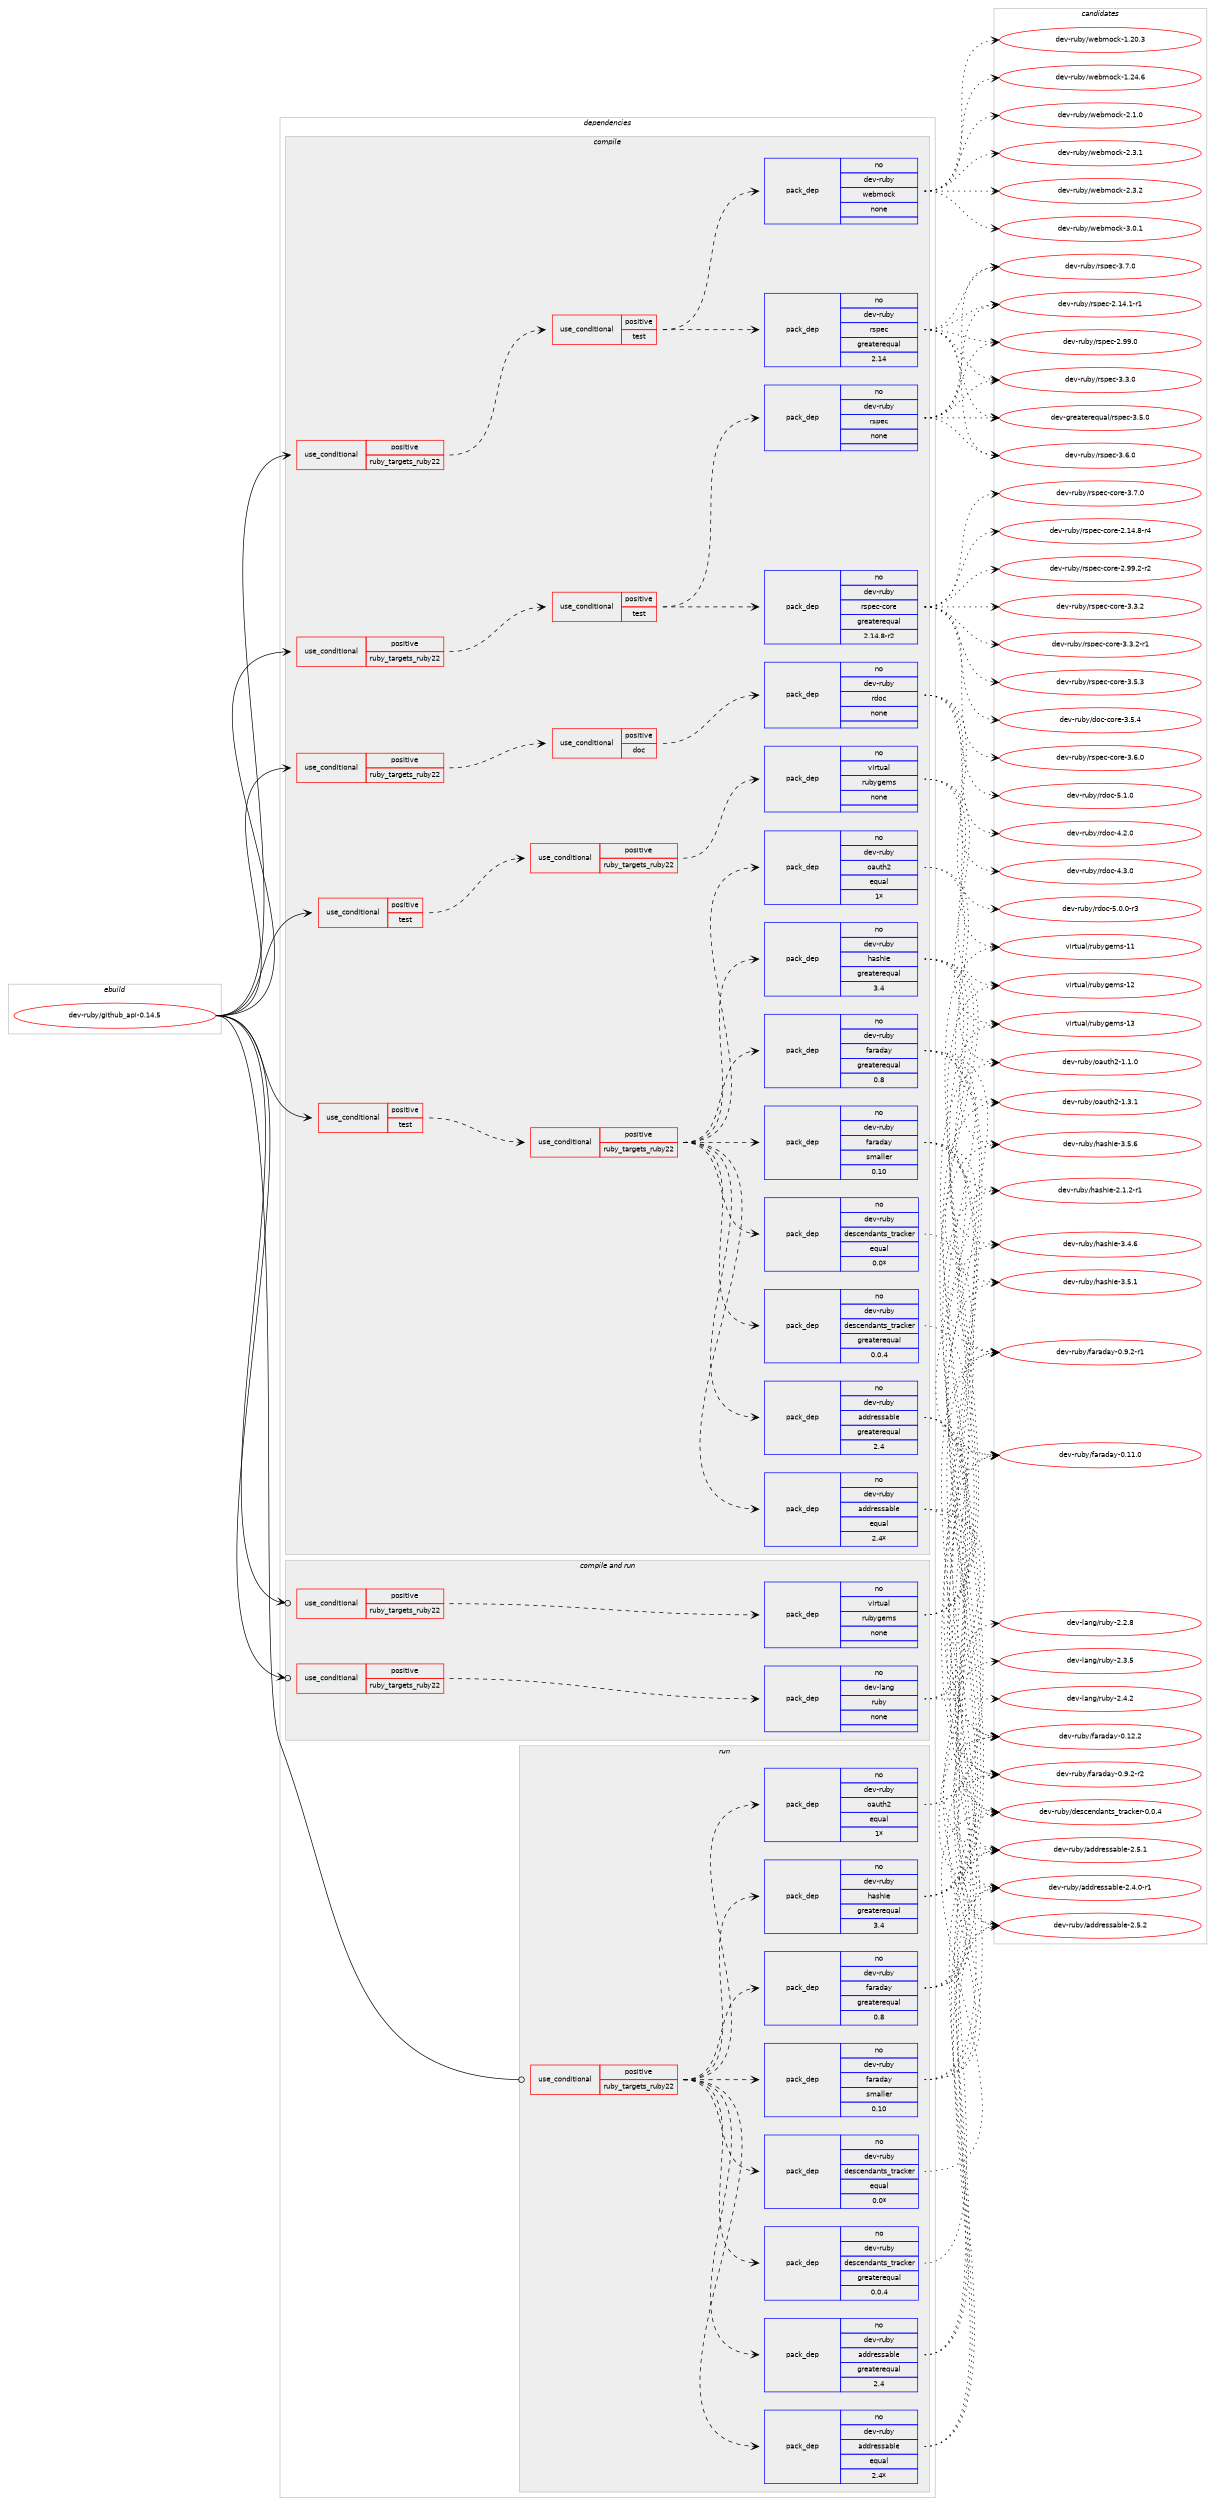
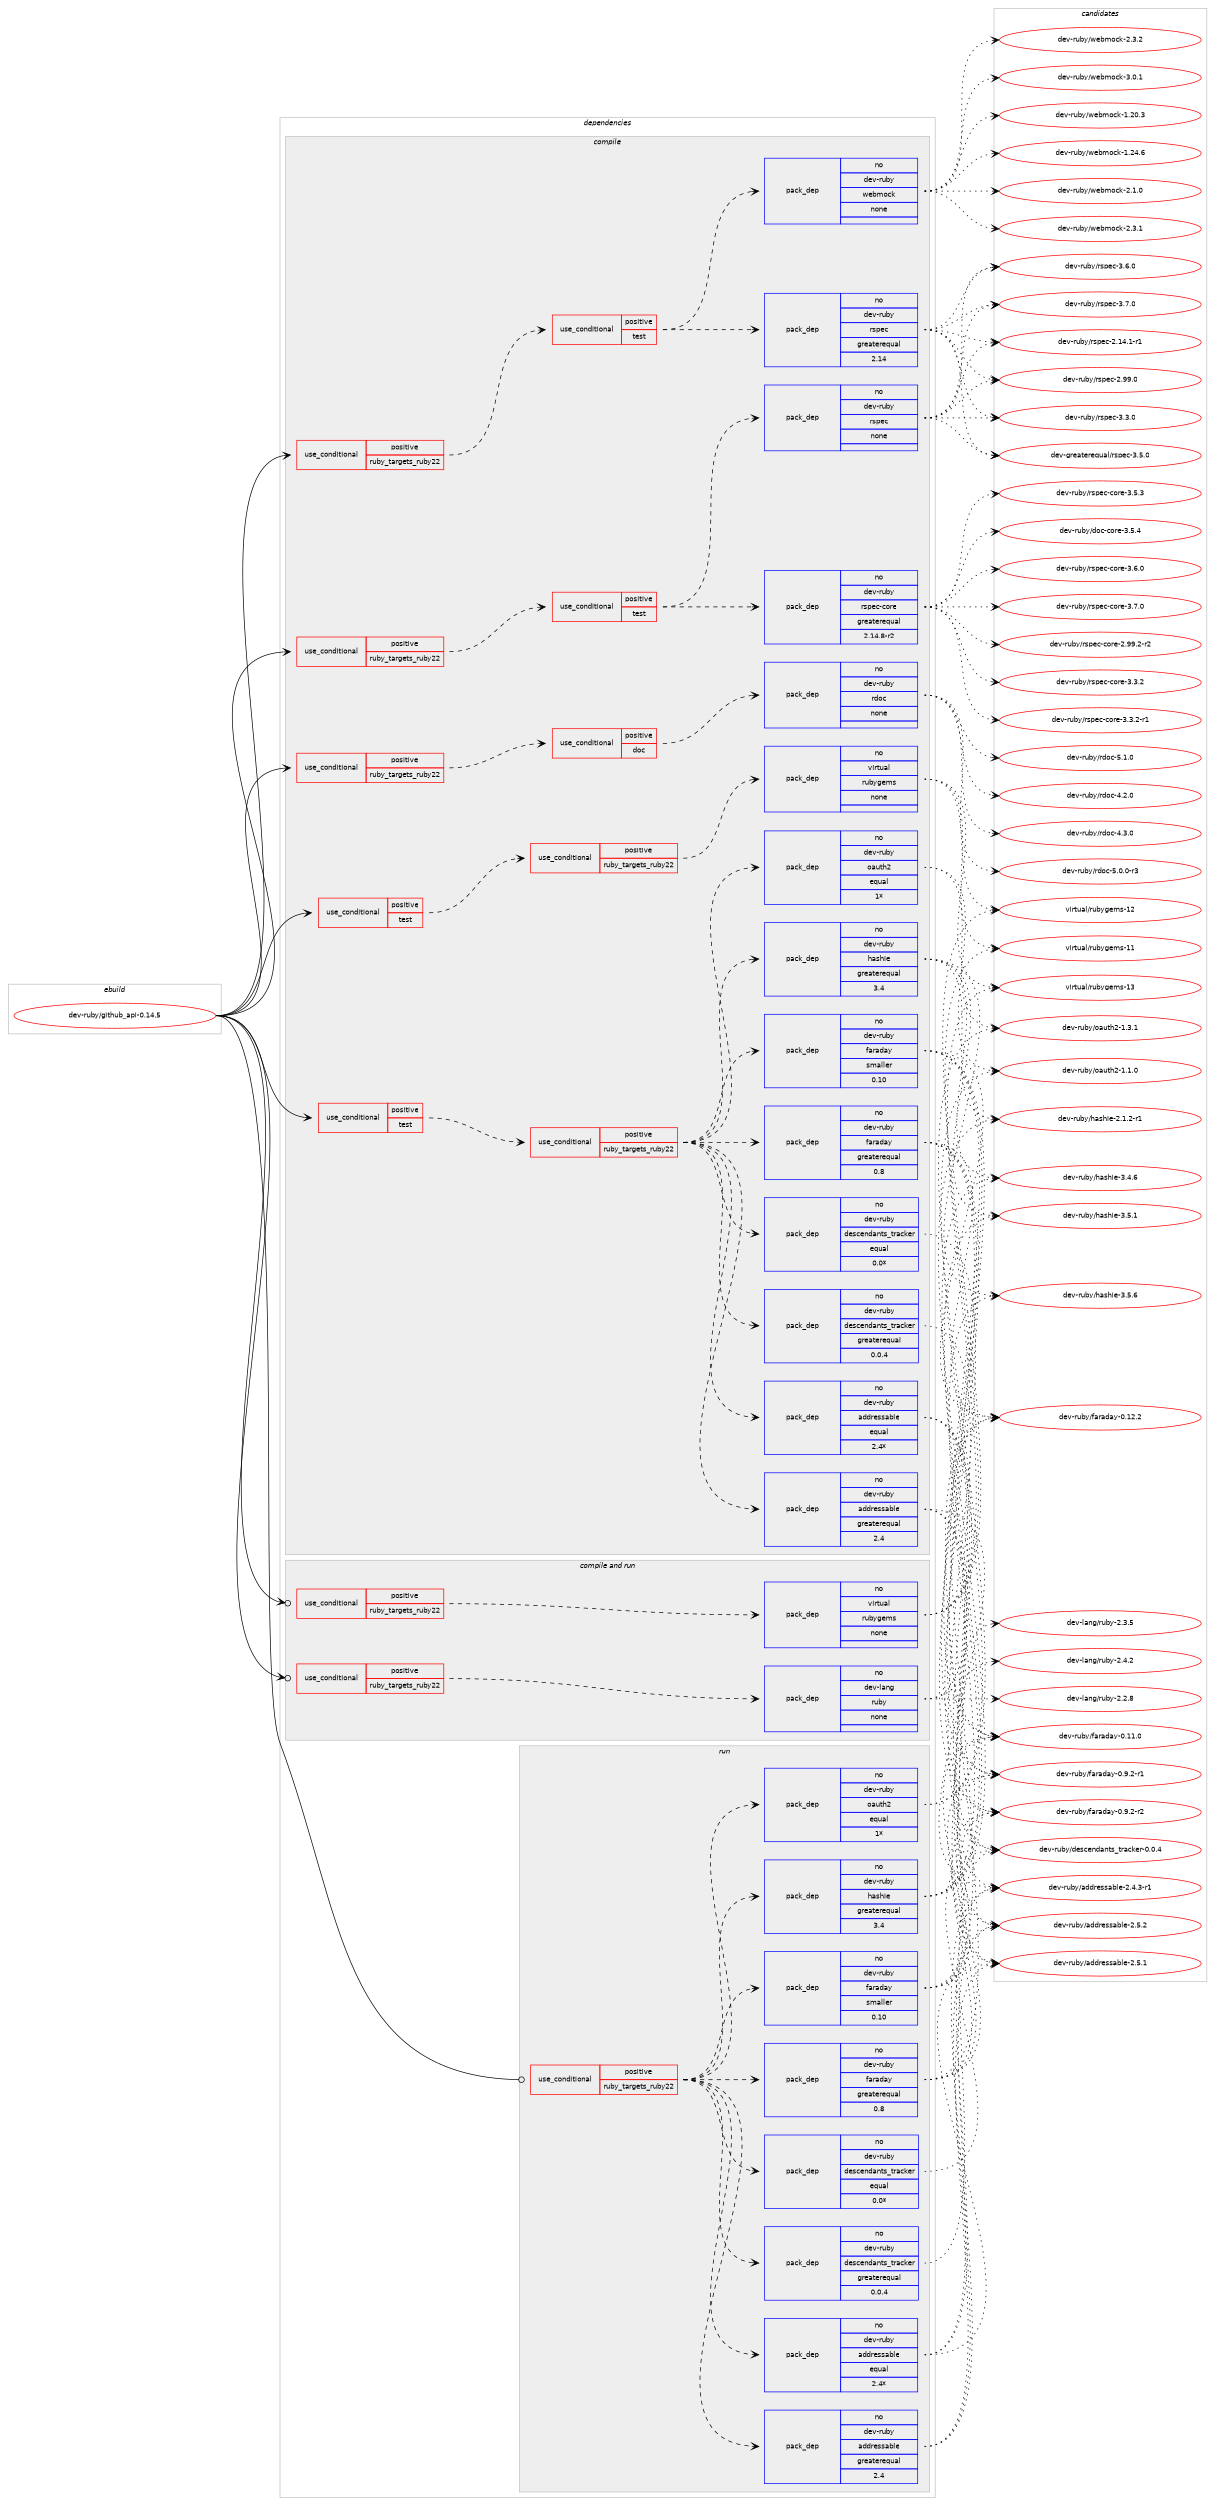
node "dev-ruby/rspec-core-2.14.8-r4": removed
node "dev-ruby/addressable-2.4.0-r1": label "dev-ruby/addressable-2.4.0-r1" -> "dev-ruby/addressable-2.4.3-r1"
